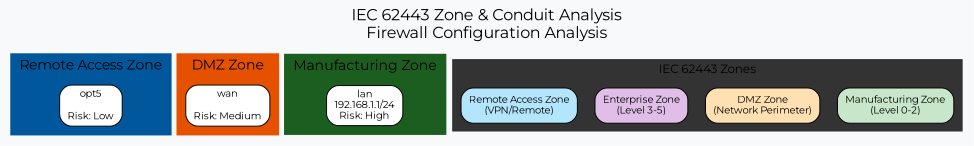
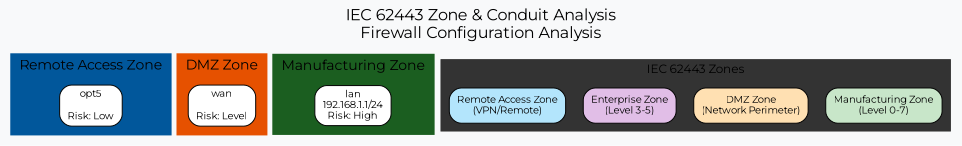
node "wan Risk: Medium": label "wan Risk: Medium" -> "wan Risk: Level"
node "Manufacturing Zone (Level 0-2)": label "Manufacturing Zone (Level 0-2)" -> "Manufacturing Zone (Level 0-7)"
